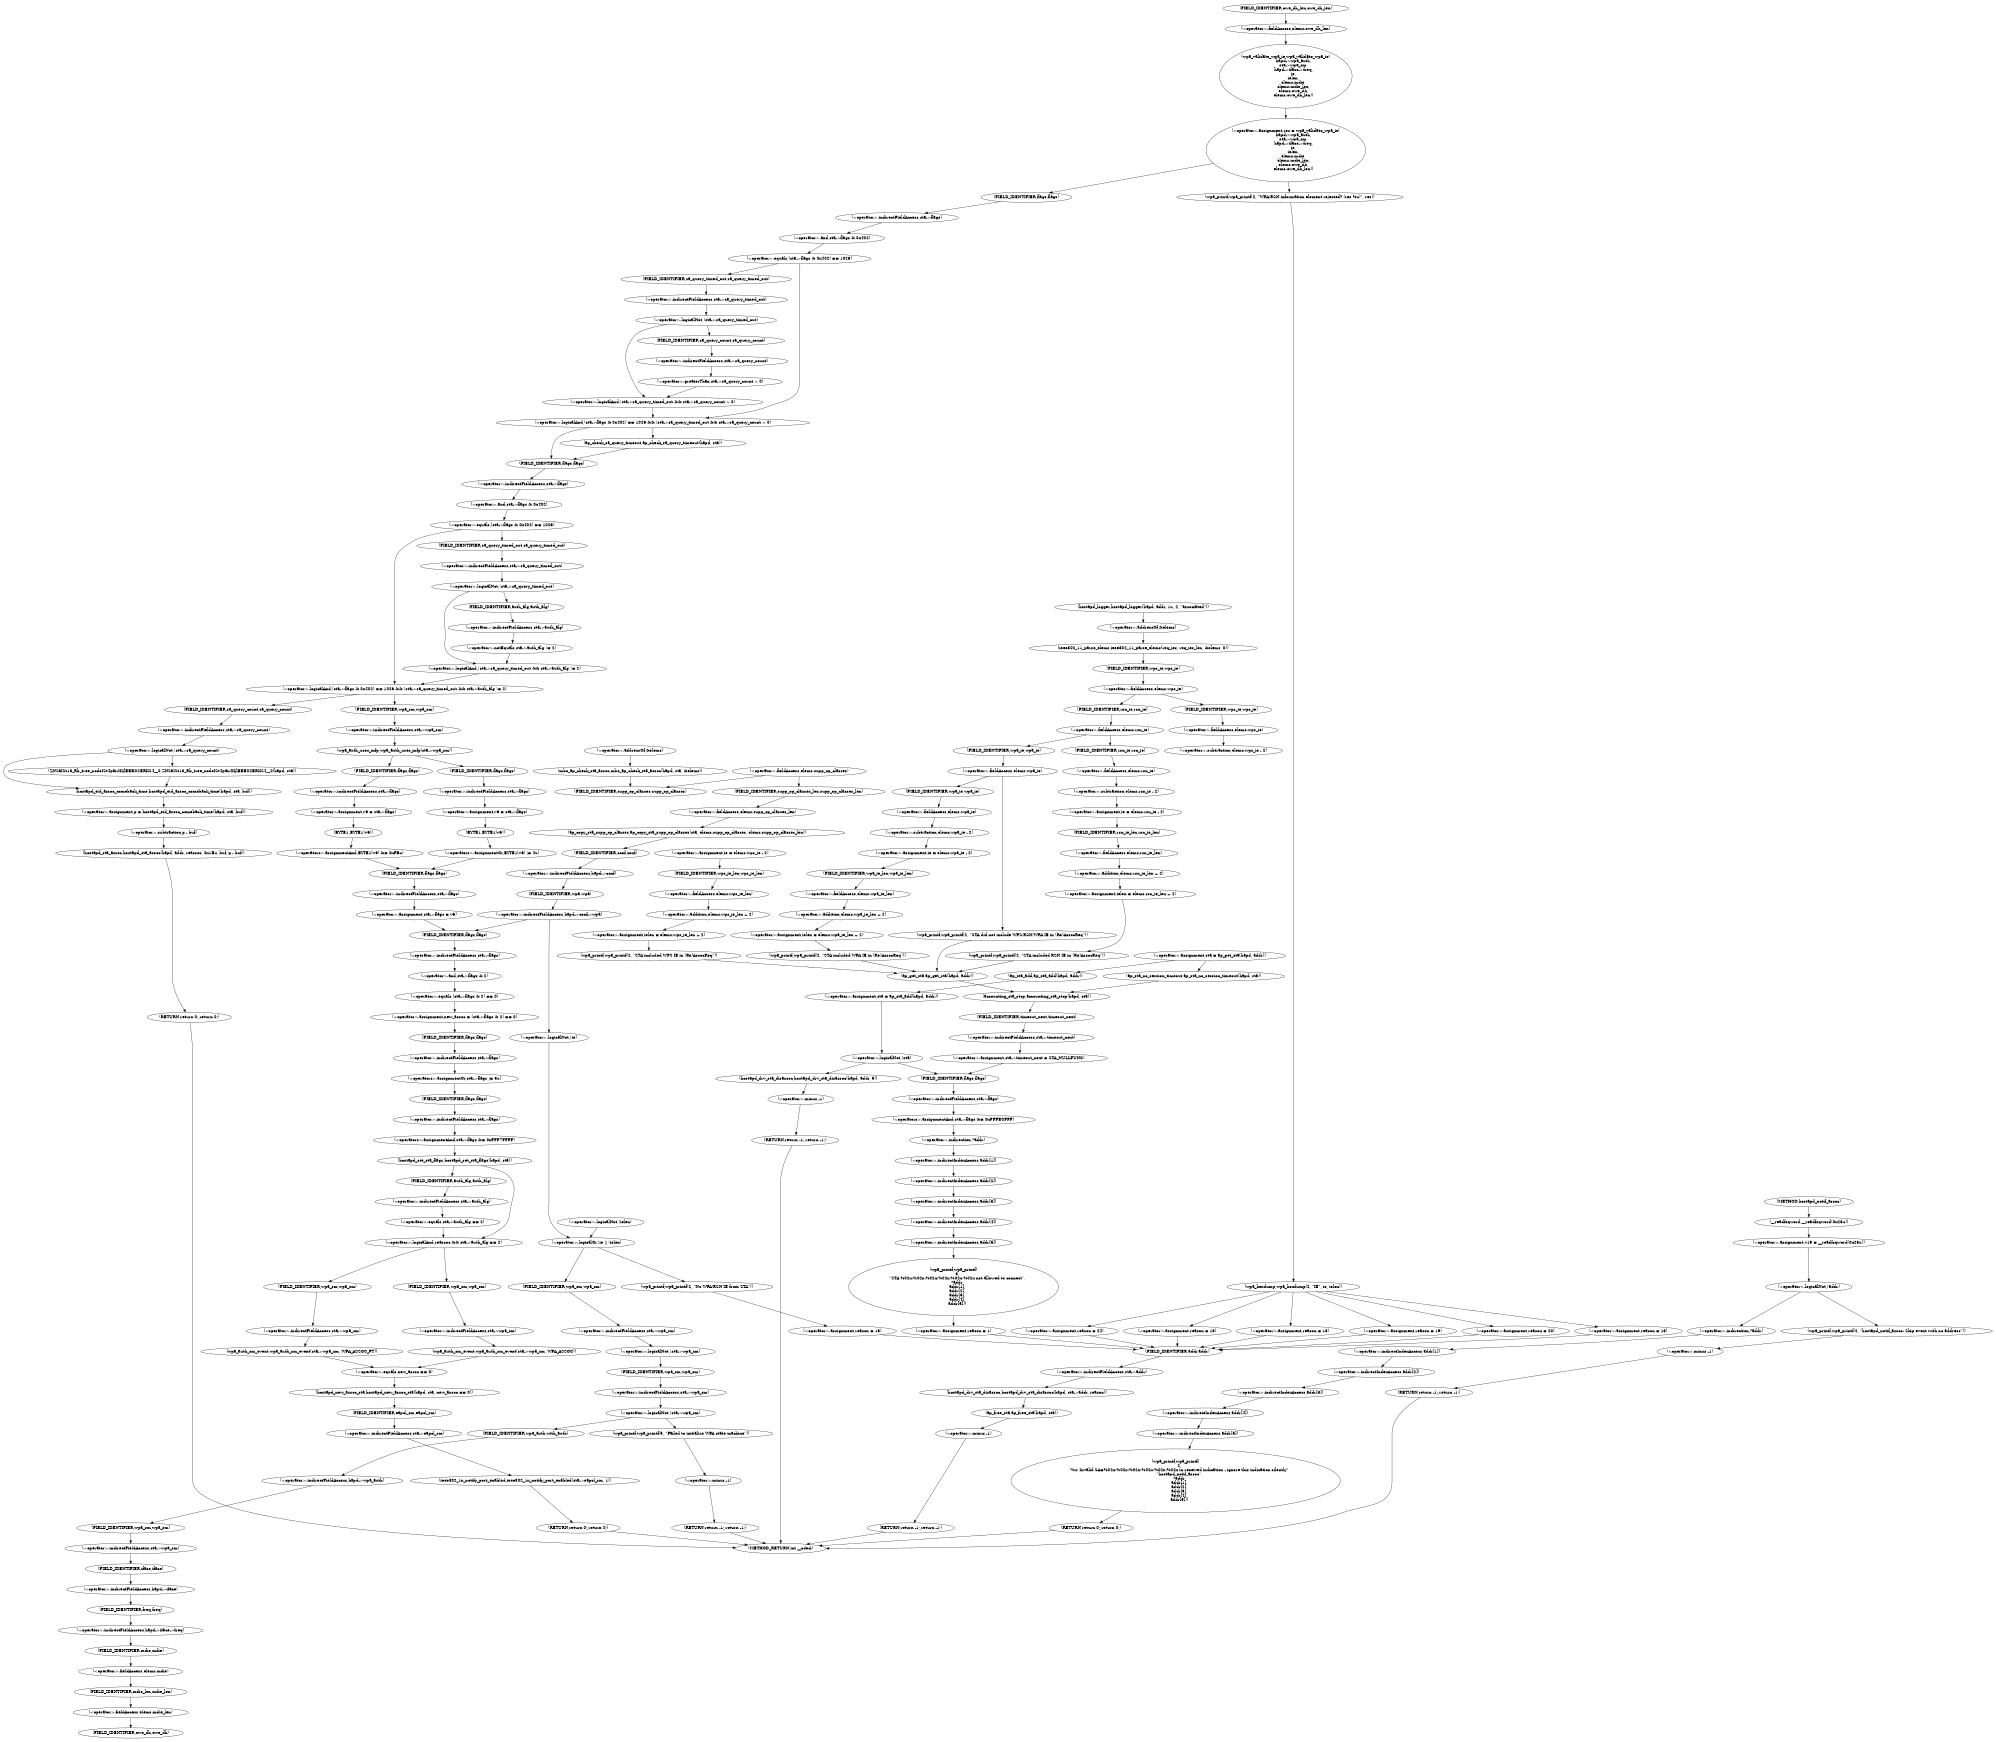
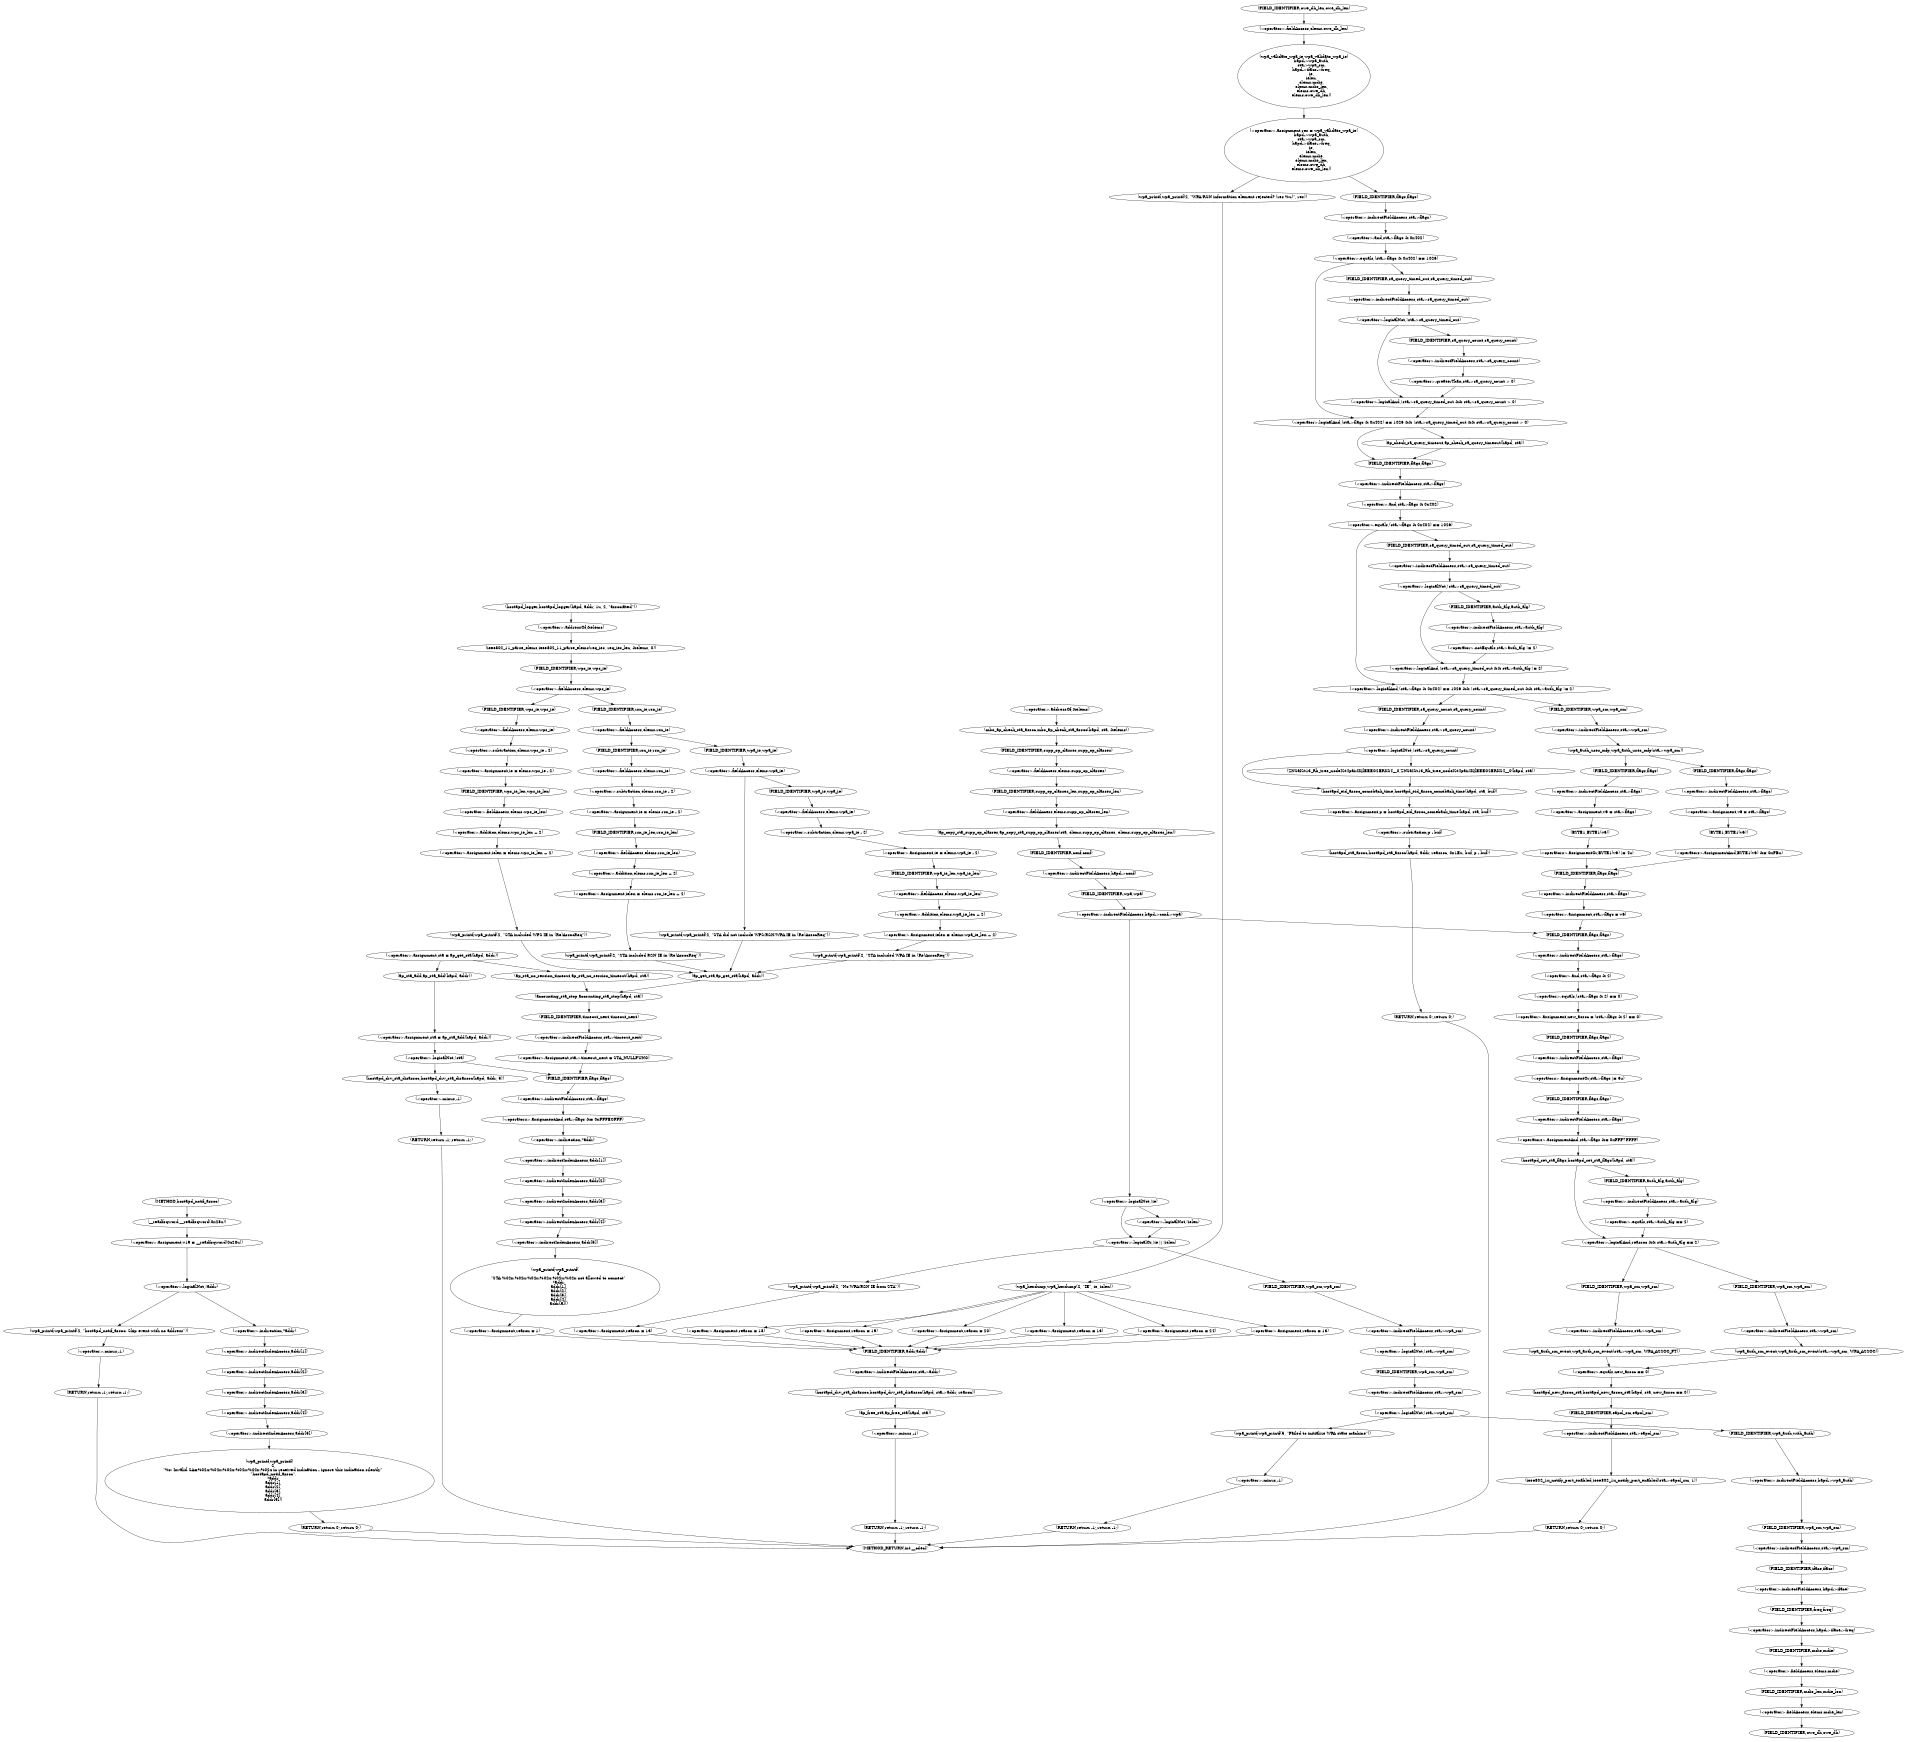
edge "(<operator>.subtraction,elems.wps_ie - 2)" -> "(<operator>.assignment,ie = elems.wps_ie - 2)": added
edge "(<operator>.fieldAccess,elems.supp_op_classes)" -> "(FIELD_IDENTIFIER,supp_op_classes,supp_op_classes)": reversed
edge "(<operator>.logicalNot,!ie)" -> "(<operator>.logicalNot,!ielen)": added
